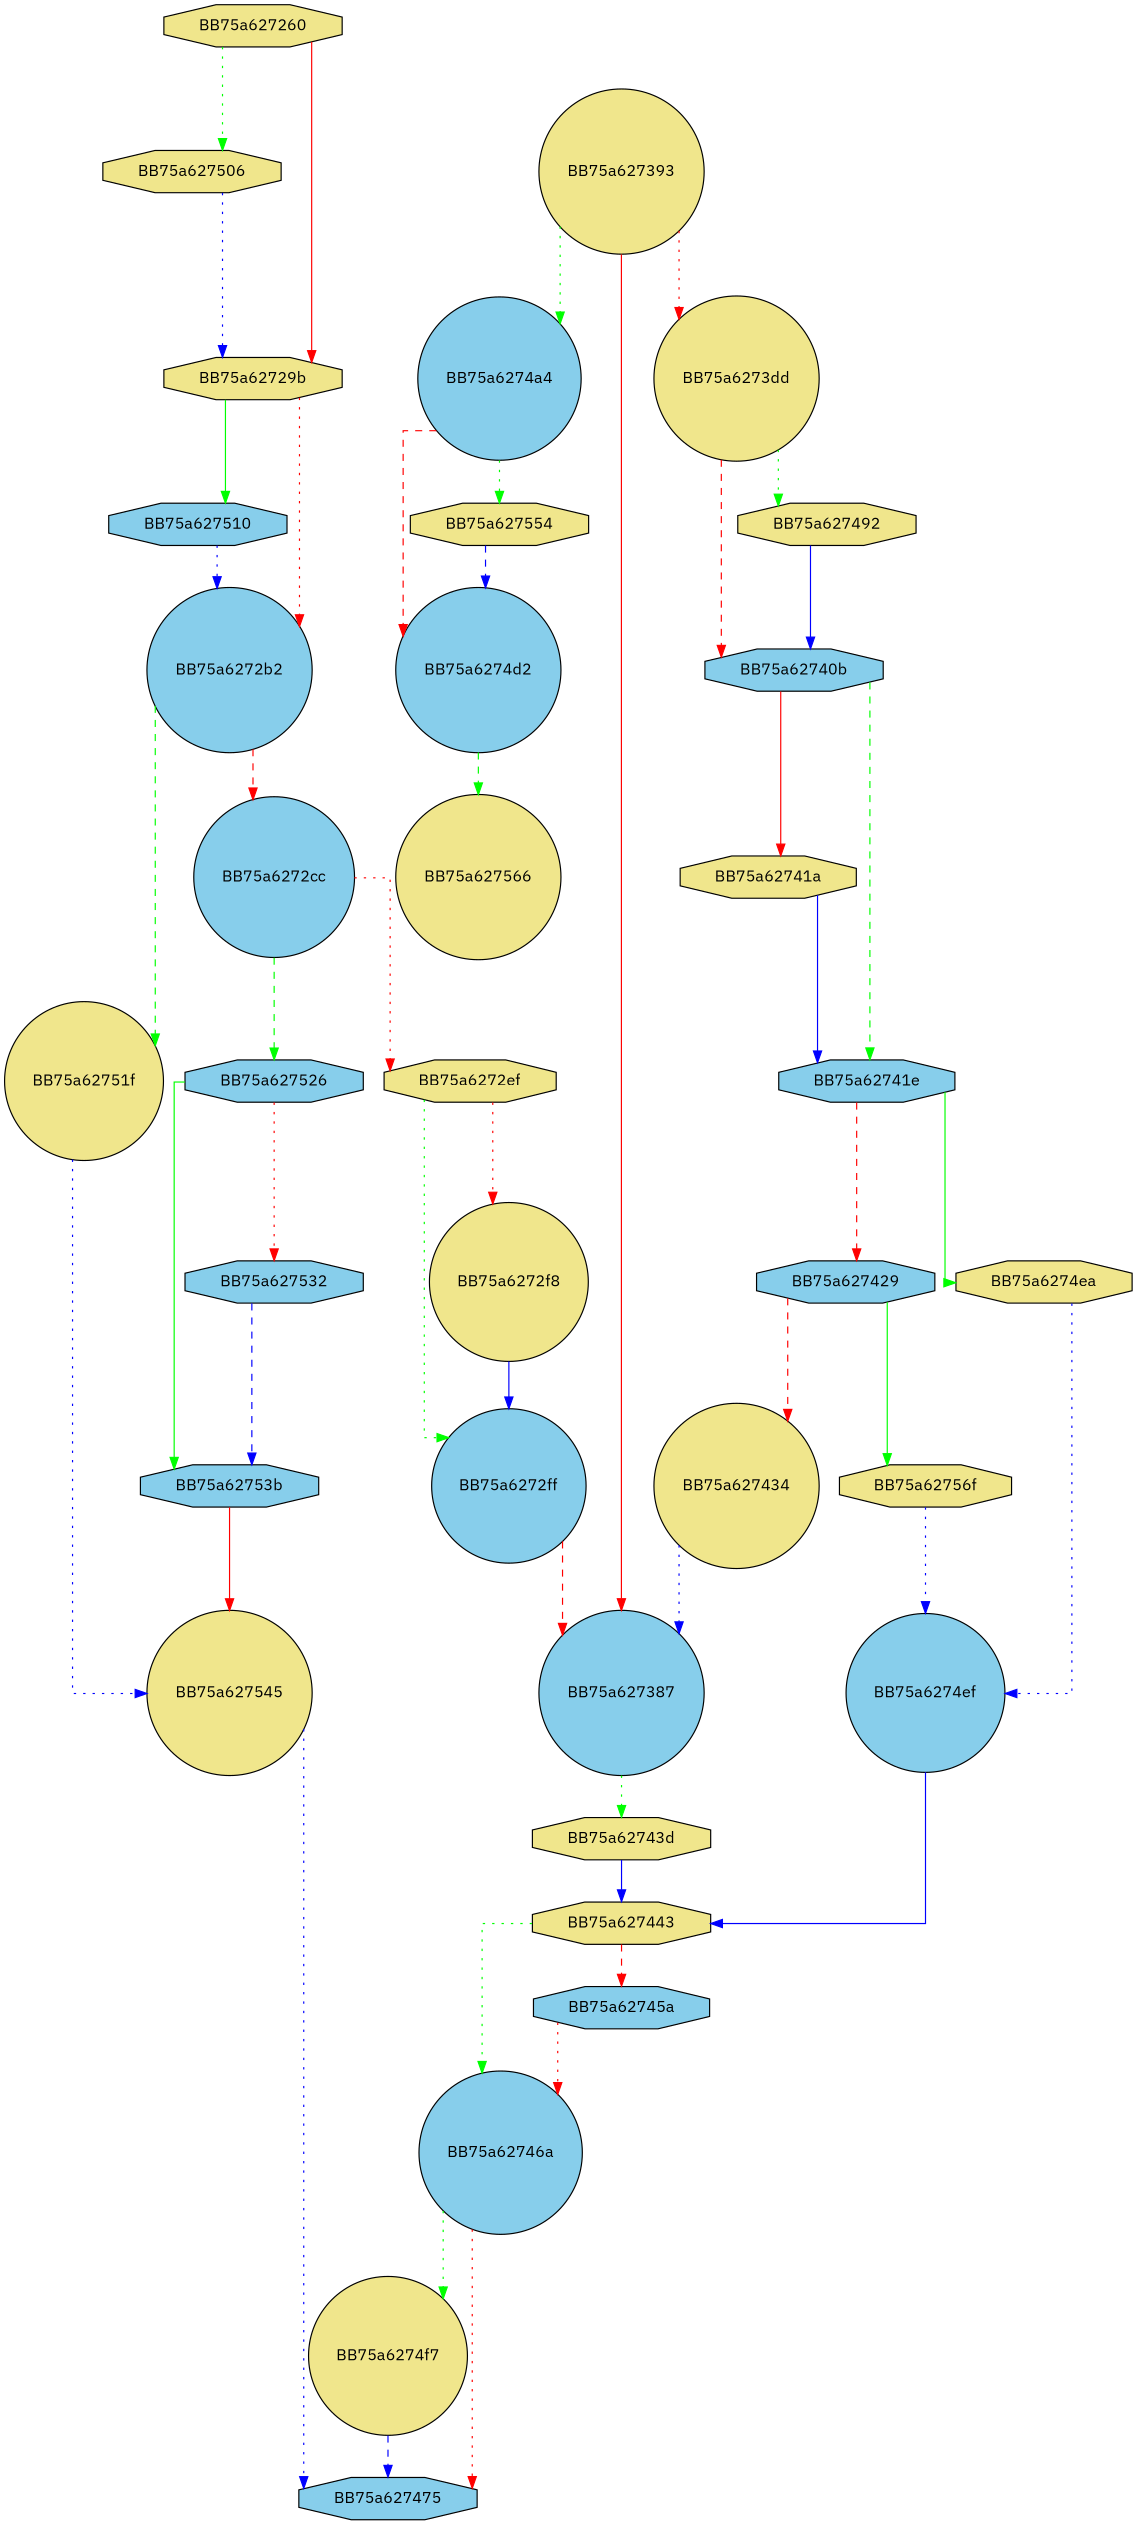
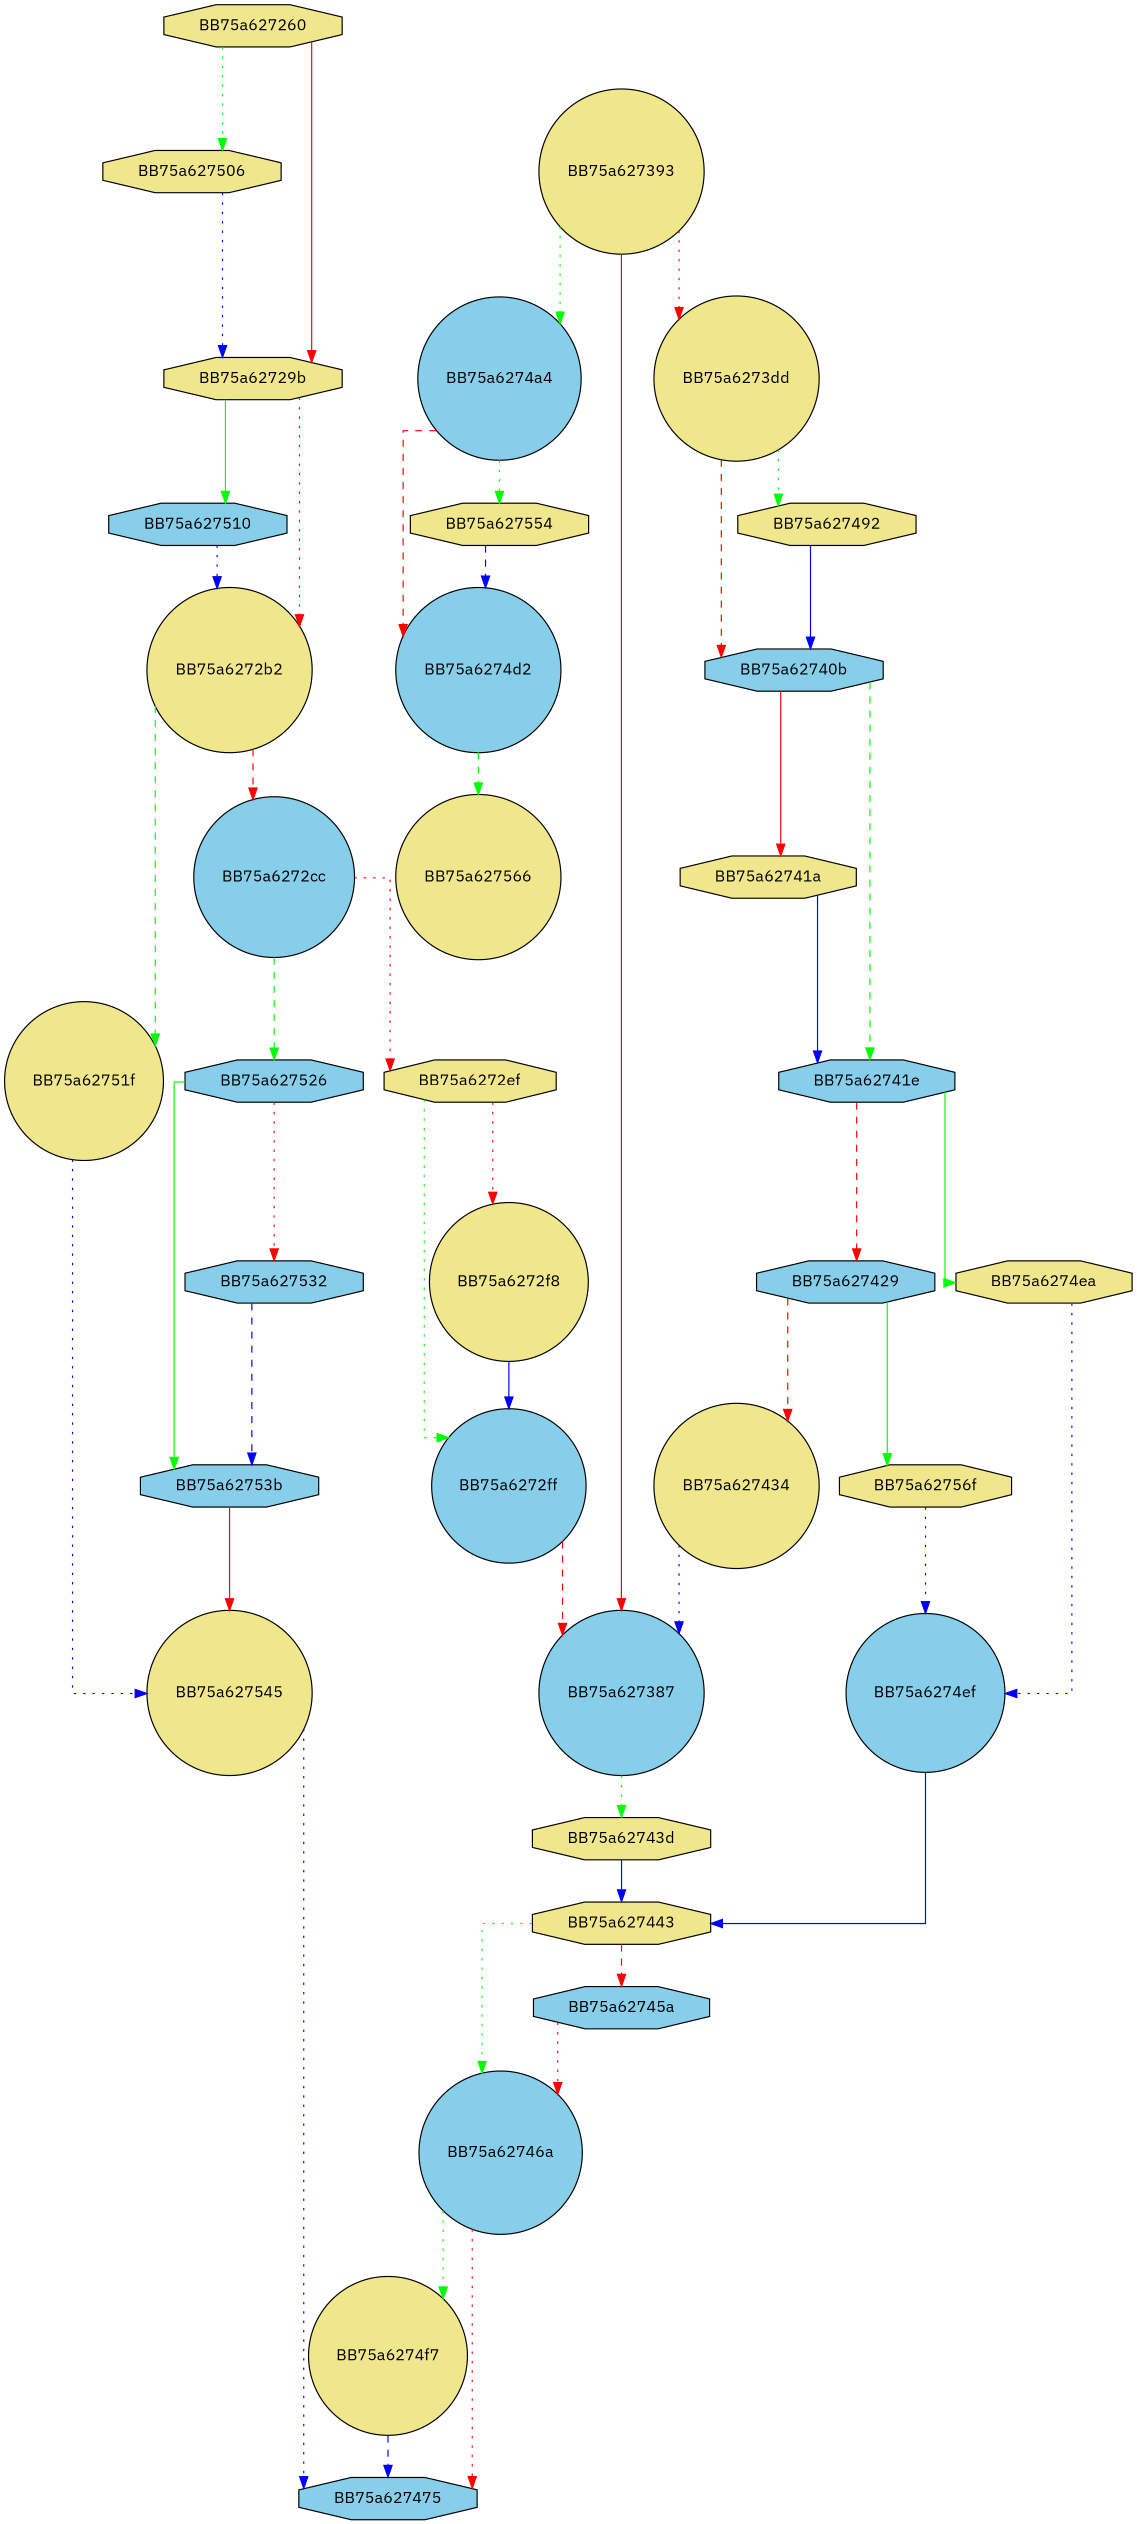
node "BB75a6272b2": fillcolor skyblue -> khaki
